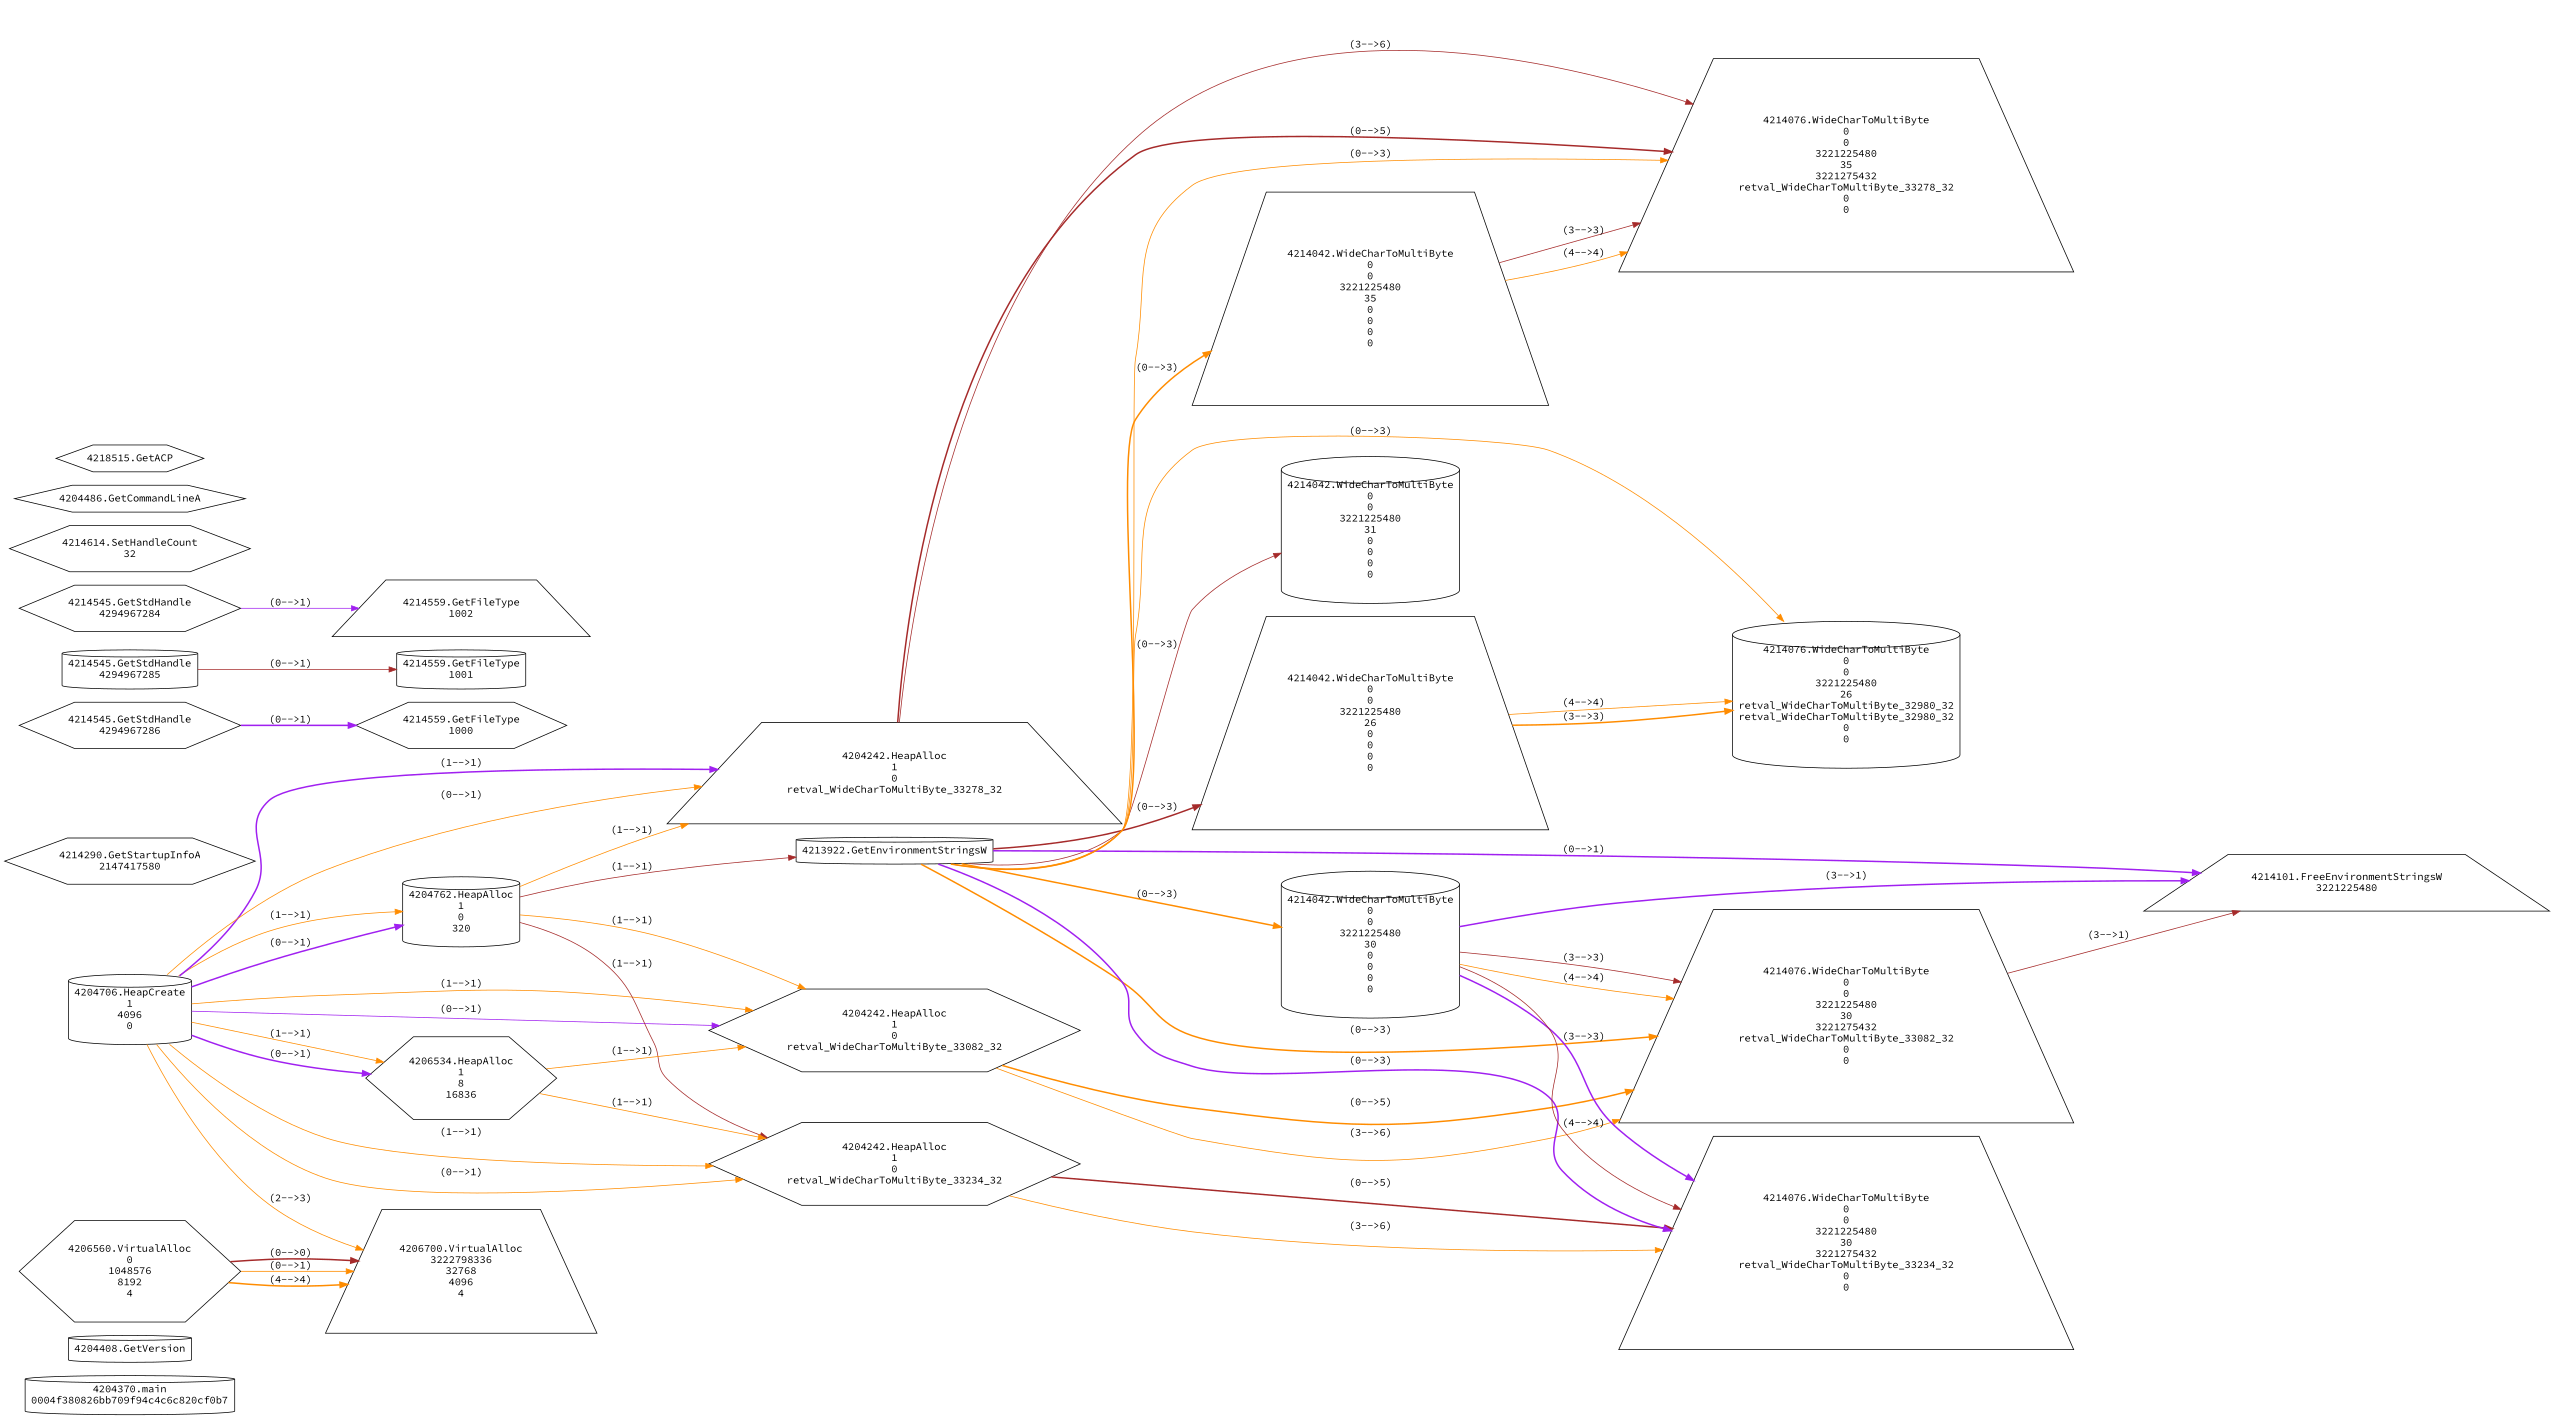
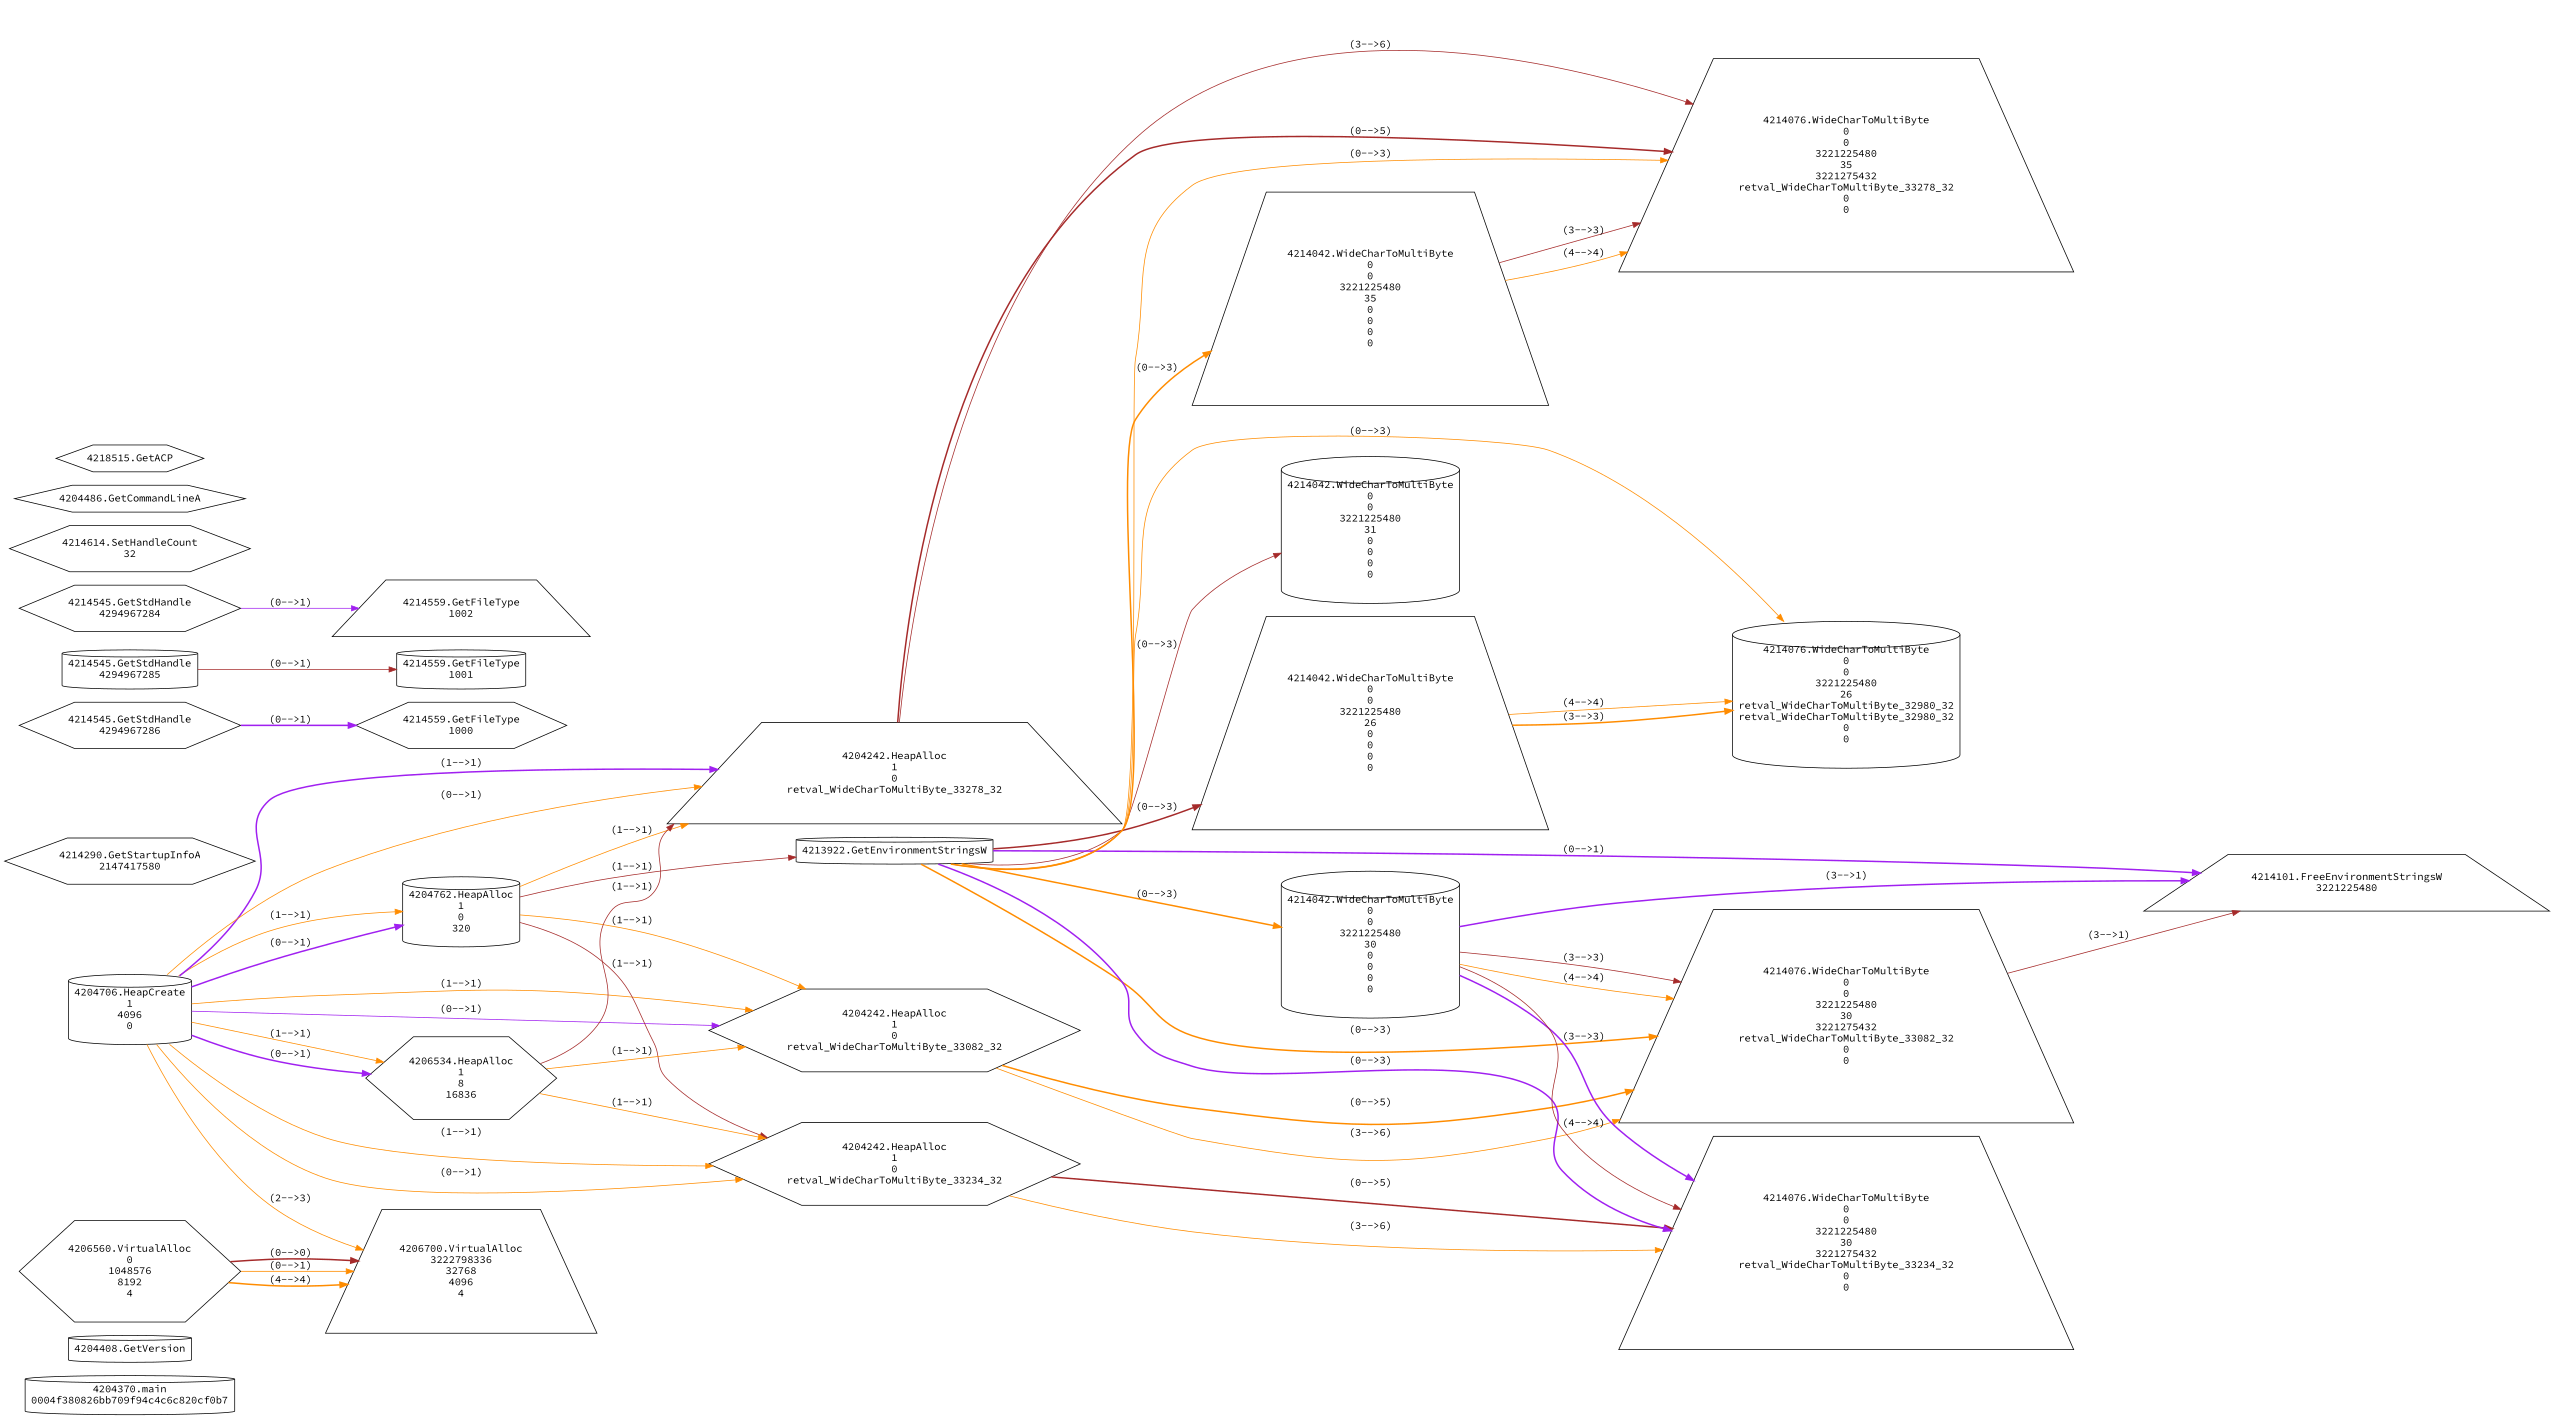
edge "4206534.HeapAlloc 1 8 16836" -> "4204242.HeapAlloc 1 0 retval_WideCharToMultiByte_33278_32": added, label "(1-->1)"
